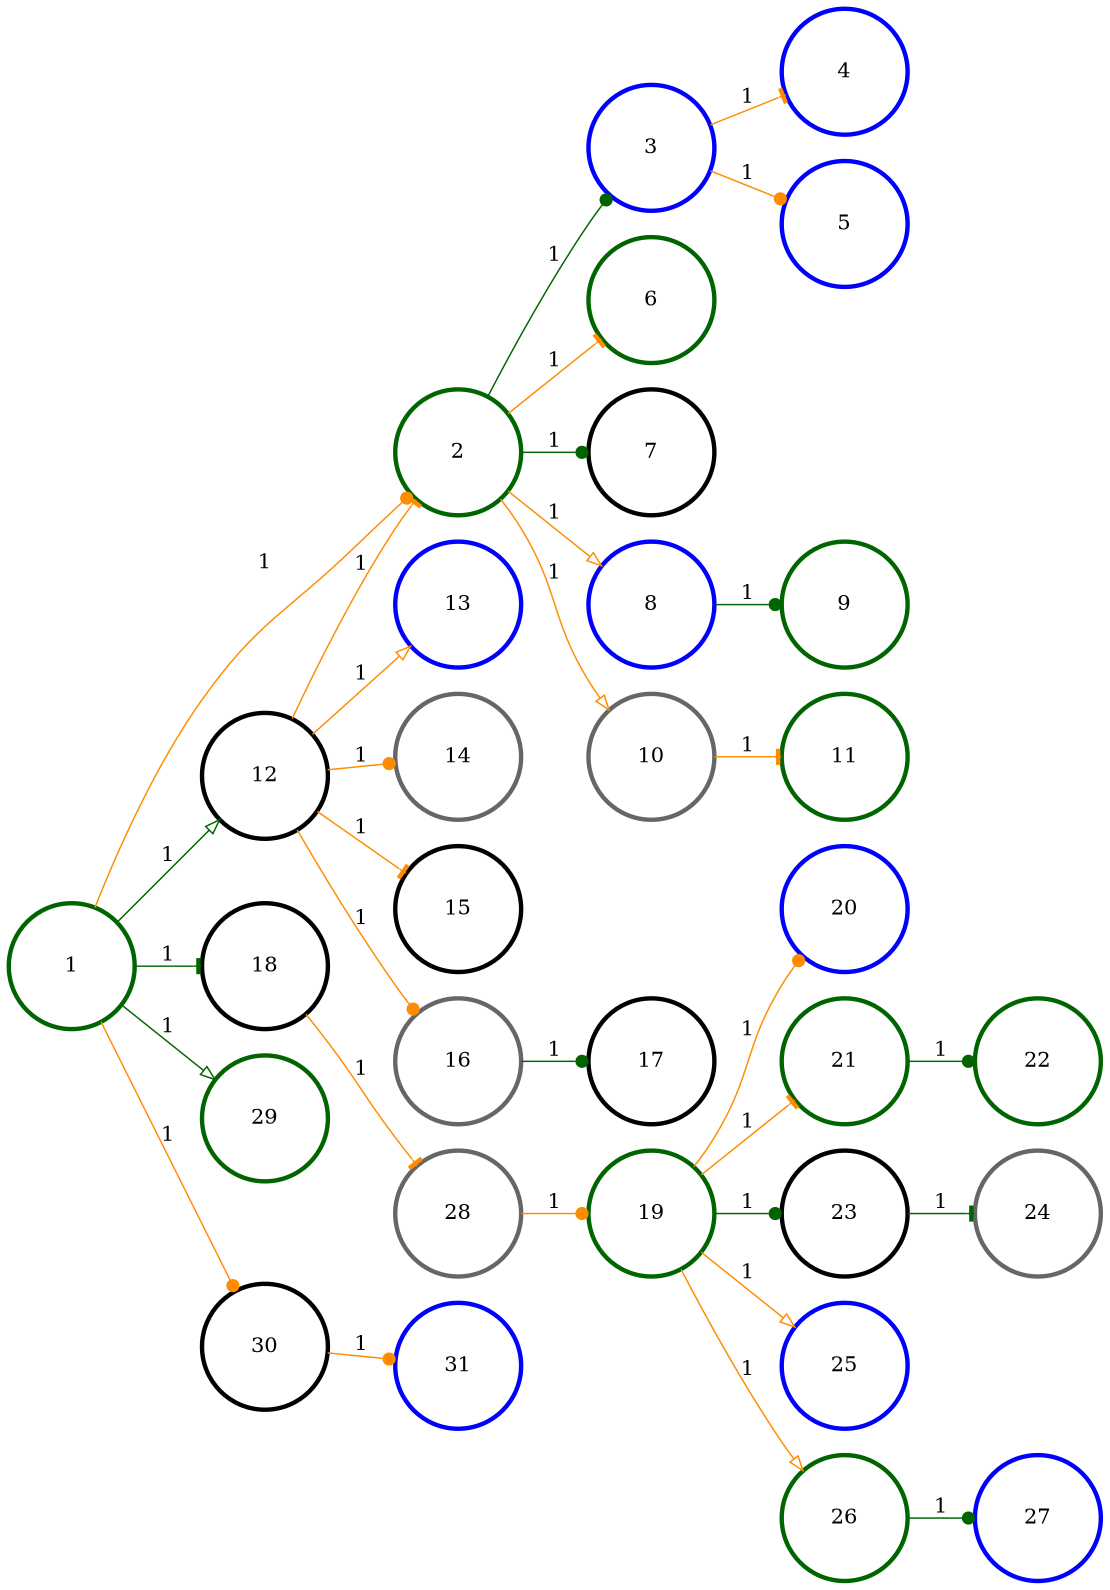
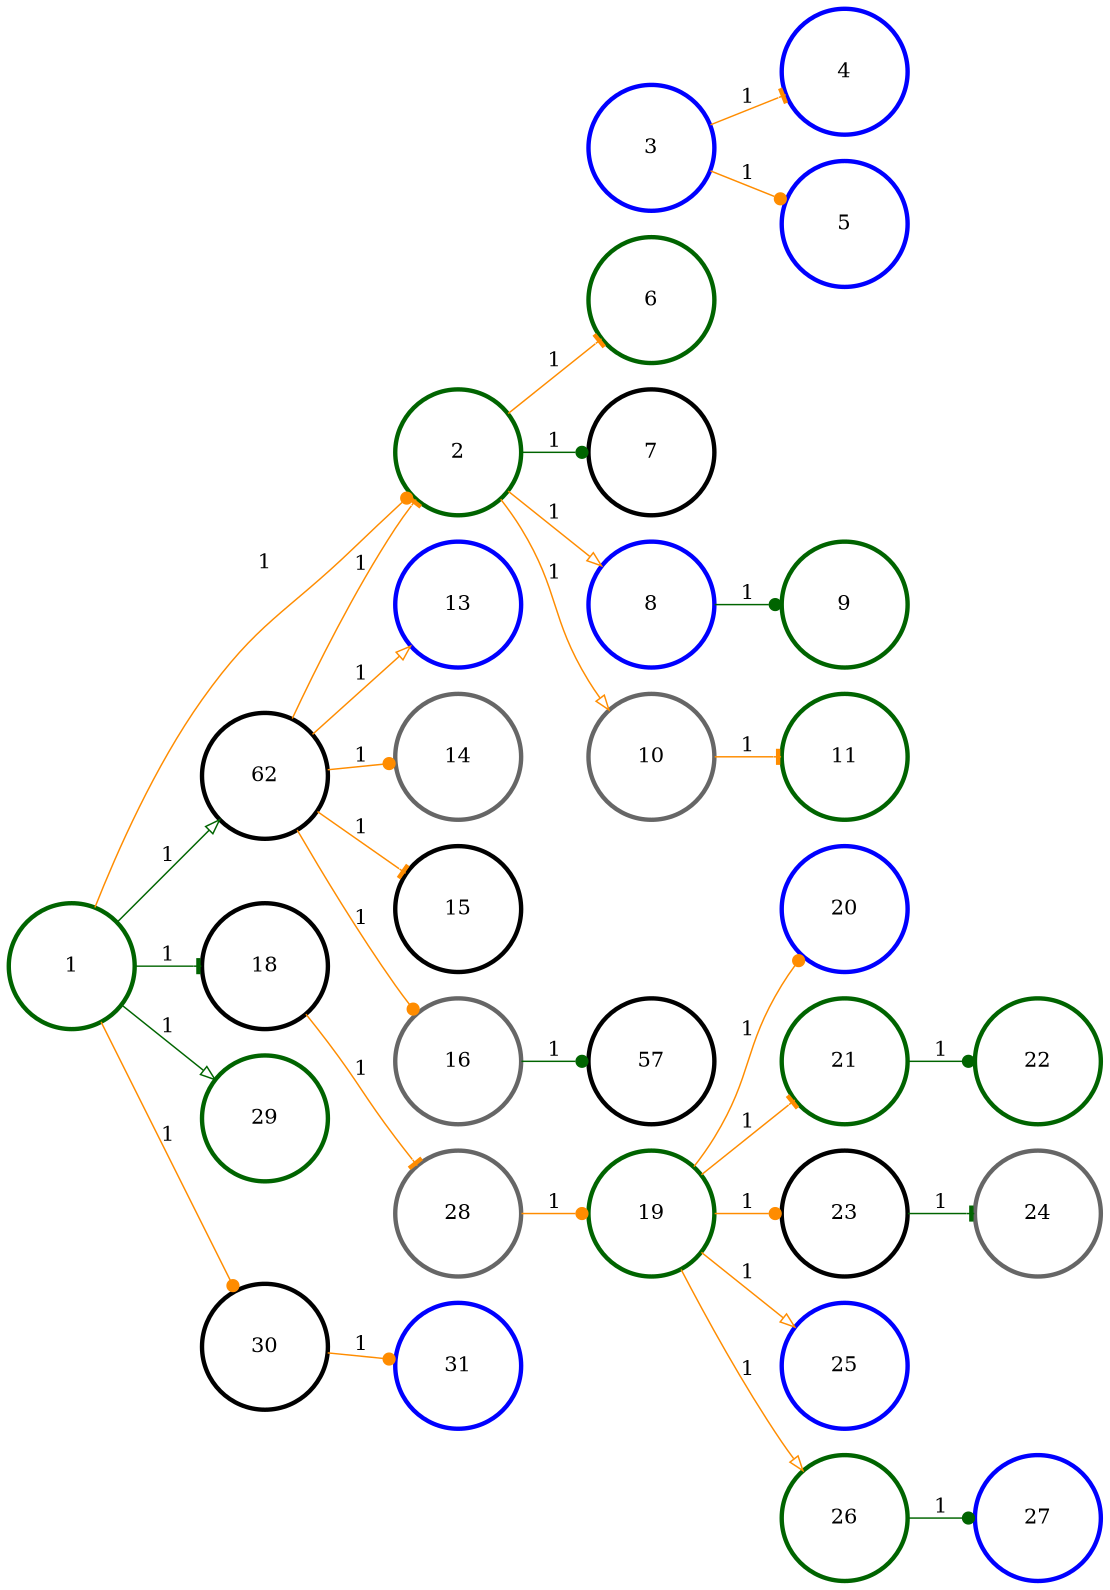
edge "2" -> "3": removed, label "1"
node "12": label "12" -> "62"
node "17": label "17" -> "57"
edge "19" -> "23": color darkgreen -> darkorange
